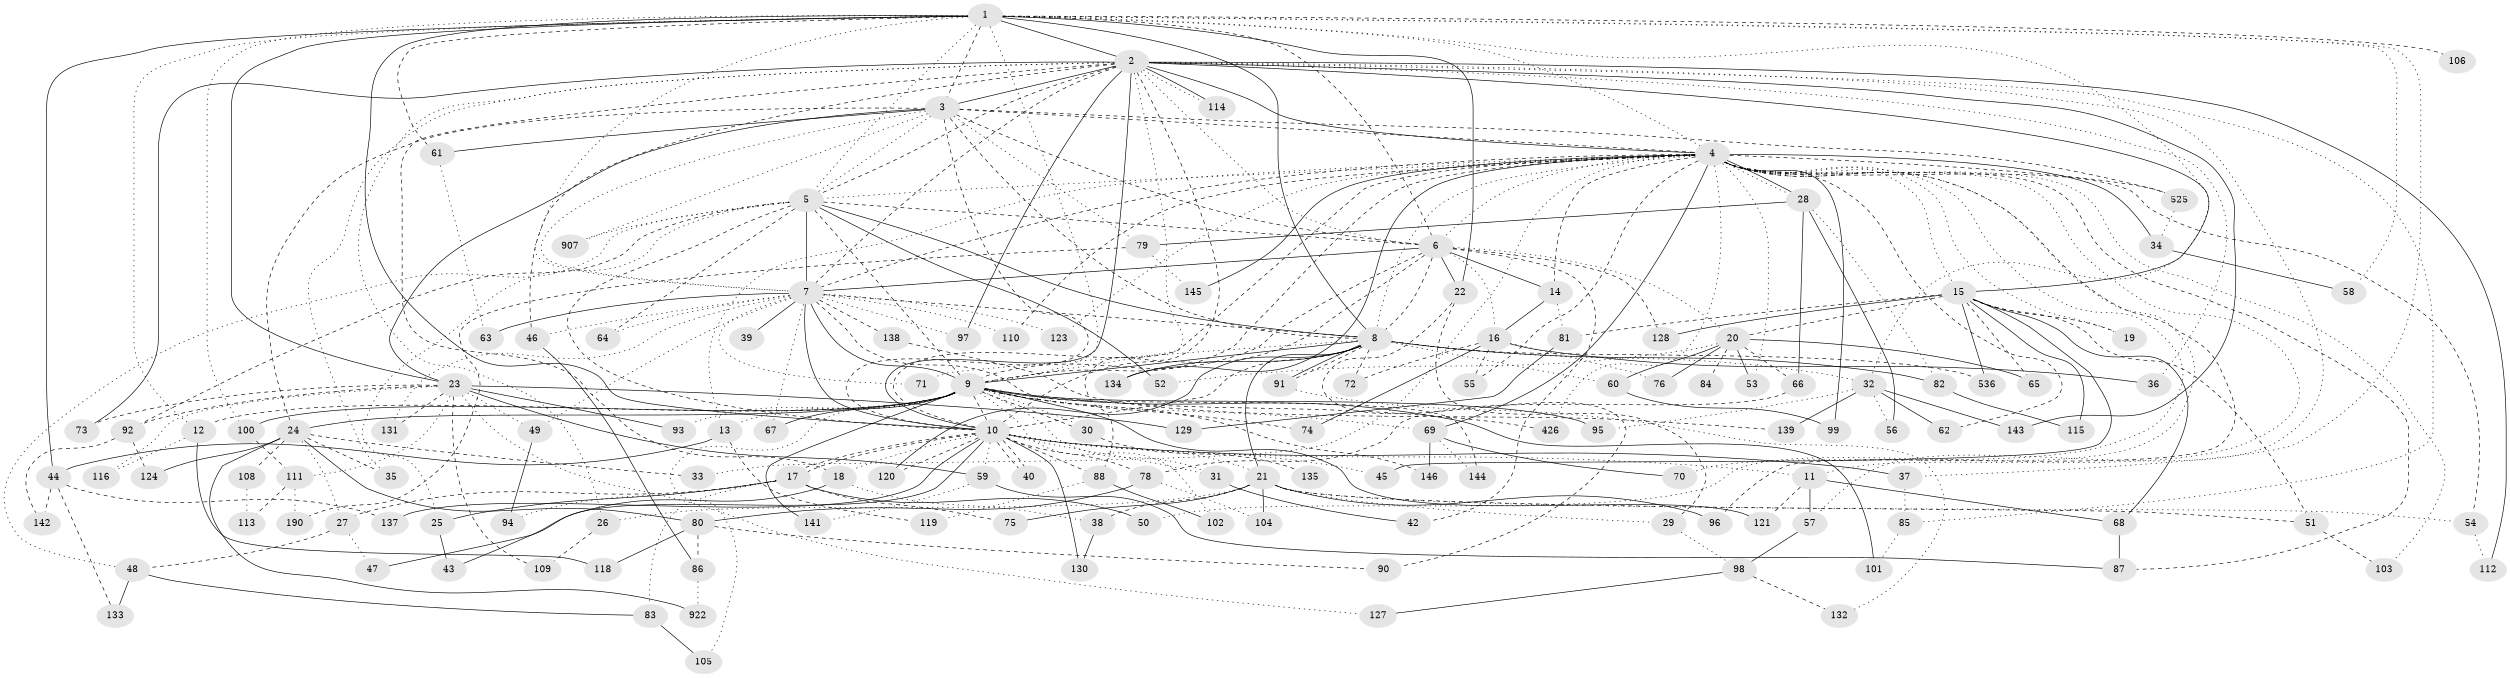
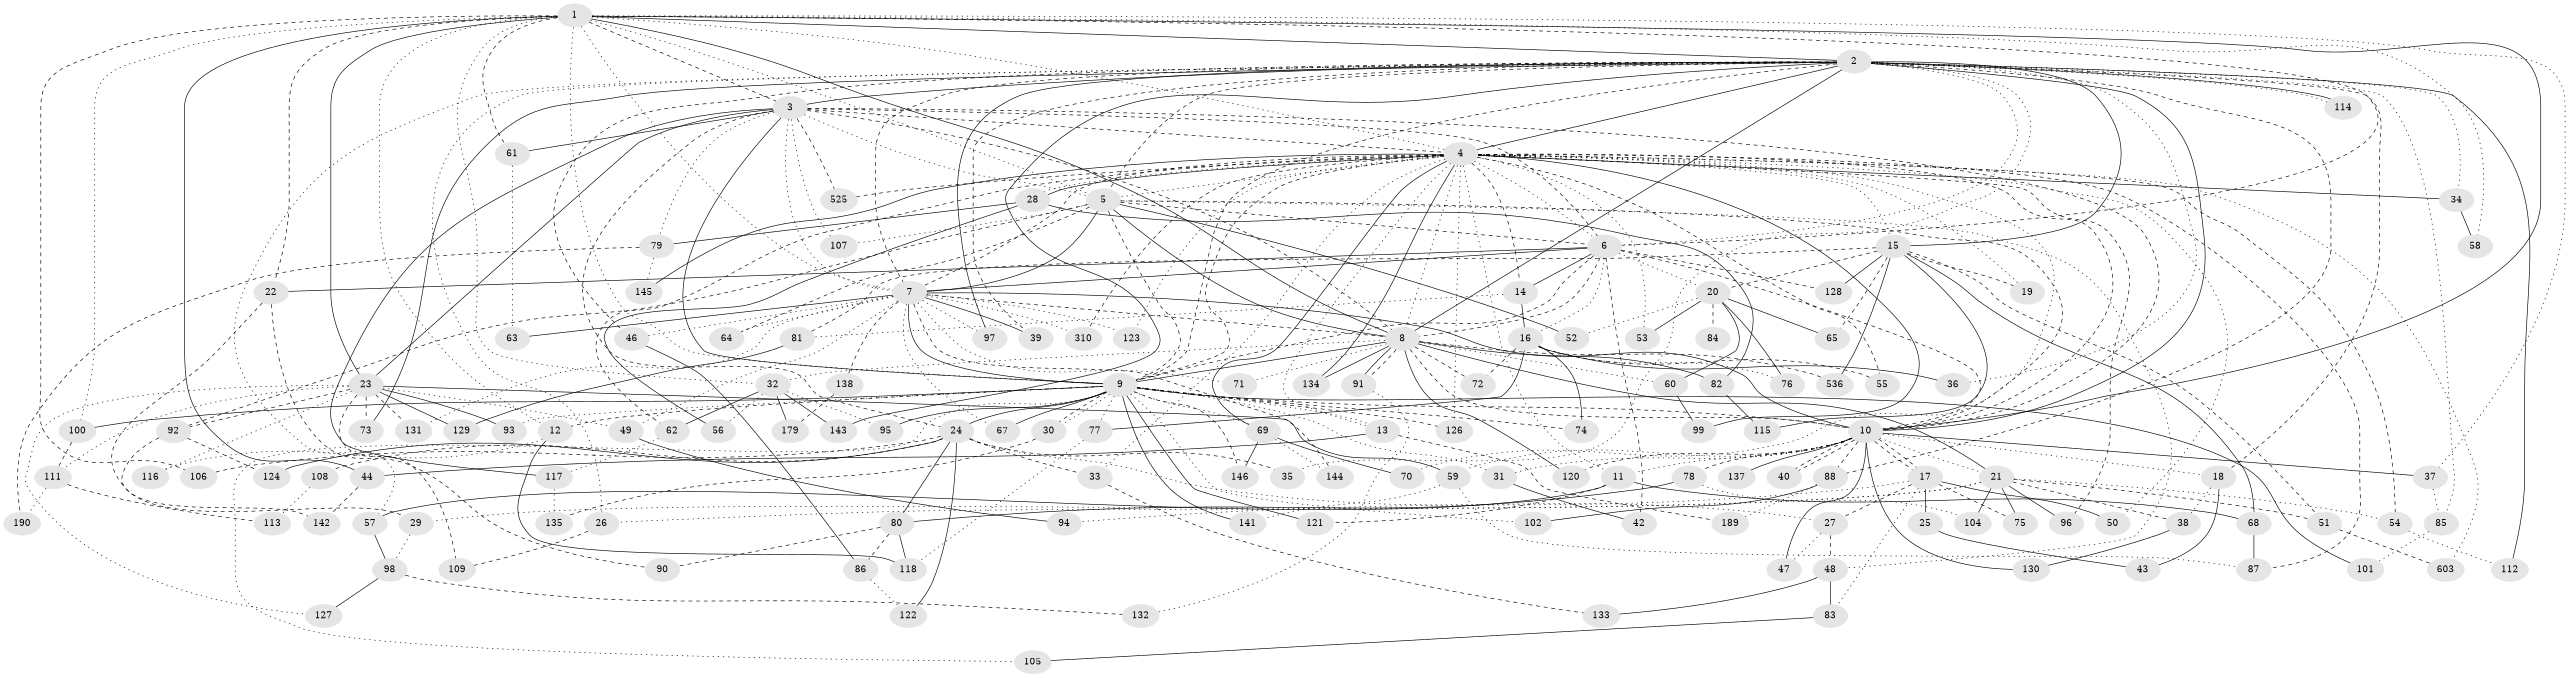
edge "1" -- "22": style solid -> dashed
edge "2" -- "39": added
edge "2" -- "8": added
edge "525" -- "34": now "2" -- "34"
node "907": label "907" -> "107"
edge "28" -- "82": style dotted -> solid
edge "5" -- "25": removed
edge "2" -- "9": style dotted -> dashed
edge "3" -- "9": added
node "110": label "110" -> "310"
node "66": removed
node "77": added
node "426": label "426" -> "126"
node "139": label "139" -> "179"
edge "24" -- "106": added
node "117": added
node "45": removed
edge "44" -- "137": removed
node "119": label "119" -> "189"
edge "44" -- "133": now "33" -- "133"
edge "59" -- "87": style solid -> dotted
node "103": label "103" -> "603"
node "922": label "922" -> "122"
